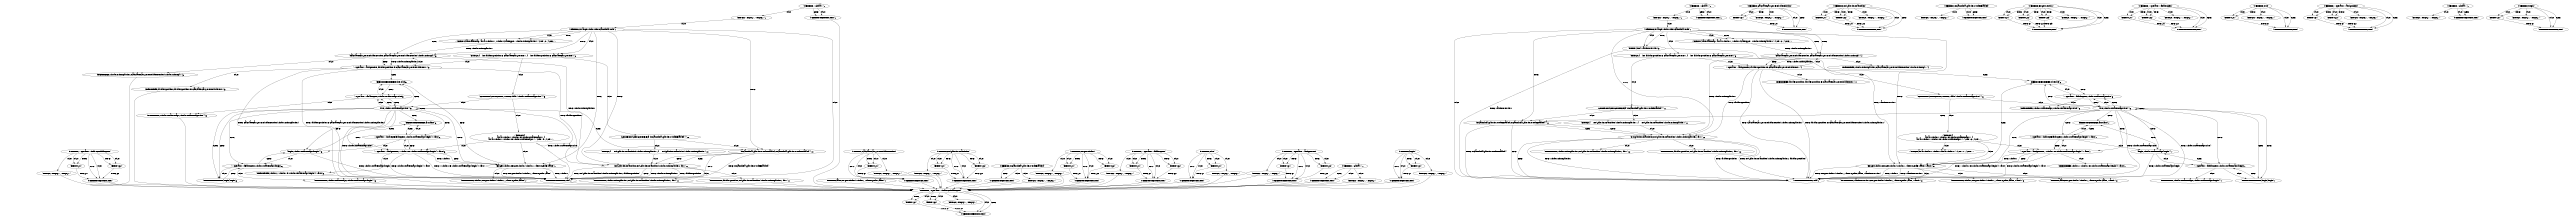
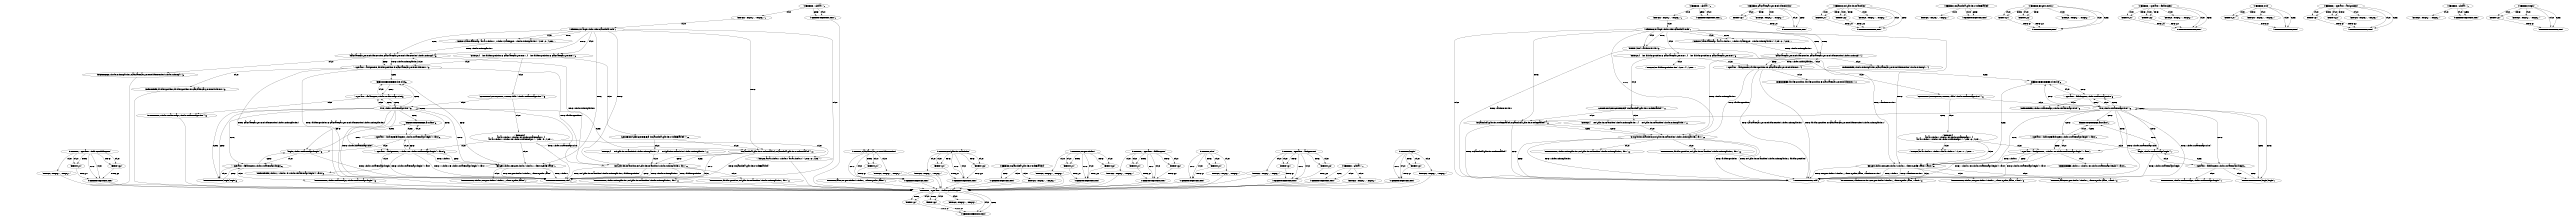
node "(PARAM,p3)": removed
node "<(LOCAL,int divider_position: int)<SUB>4</SUB>>": added
node "<(LOCAL,aura.Window* window: aura.Window*)<SUB>6</SUB>>": added
